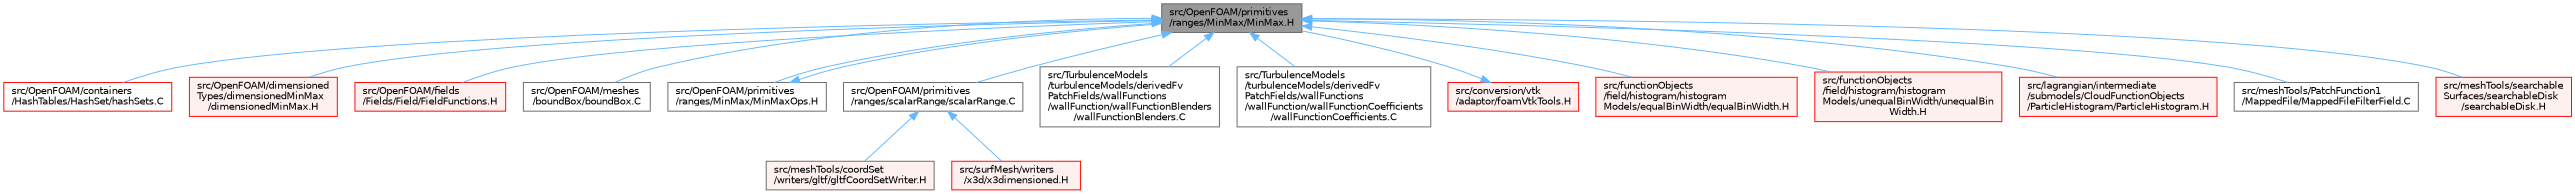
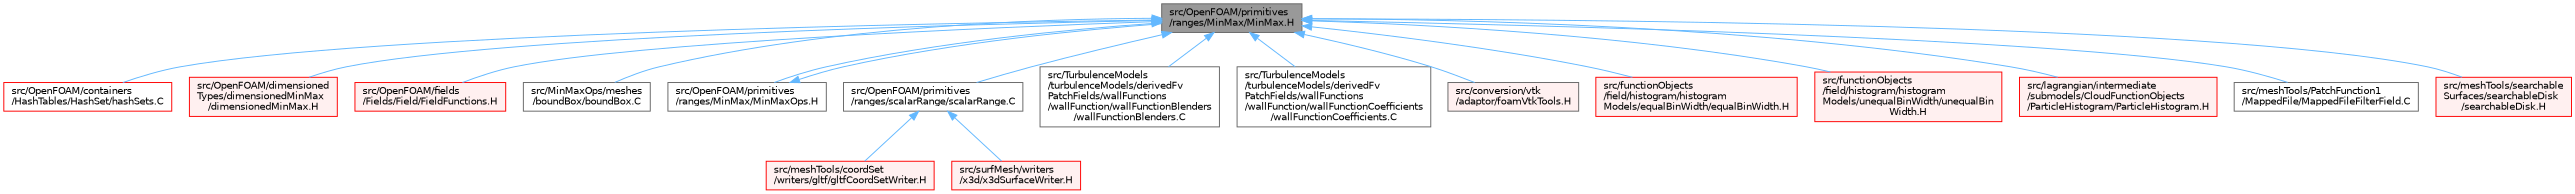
edge "src/OpenFOAM/primitives /ranges/MinMax/MinMax.H" -> "src/conversion/vtk /adaptor/foamVtkTools.H": reversed
node "src/OpenFOAM/meshes /boundBox/boundBox.C": label "src/OpenFOAM/meshes /boundBox/boundBox.C" -> "src/MinMaxOps/meshes /boundBox/boundBox.C"
node "src/conversion/vtk /adaptor/foamVtkTools.H": color red -> grey40
node "src/meshTools/coordSet /writers/gltf/gltfCoordSetWriter.H": color grey40 -> red
node "src/surfMesh/writers /x3d/x3dimensioned.H": label "src/surfMesh/writers /x3d/x3dimensioned.H" -> "src/surfMesh/writers /x3d/x3dSurfaceWriter.H"
